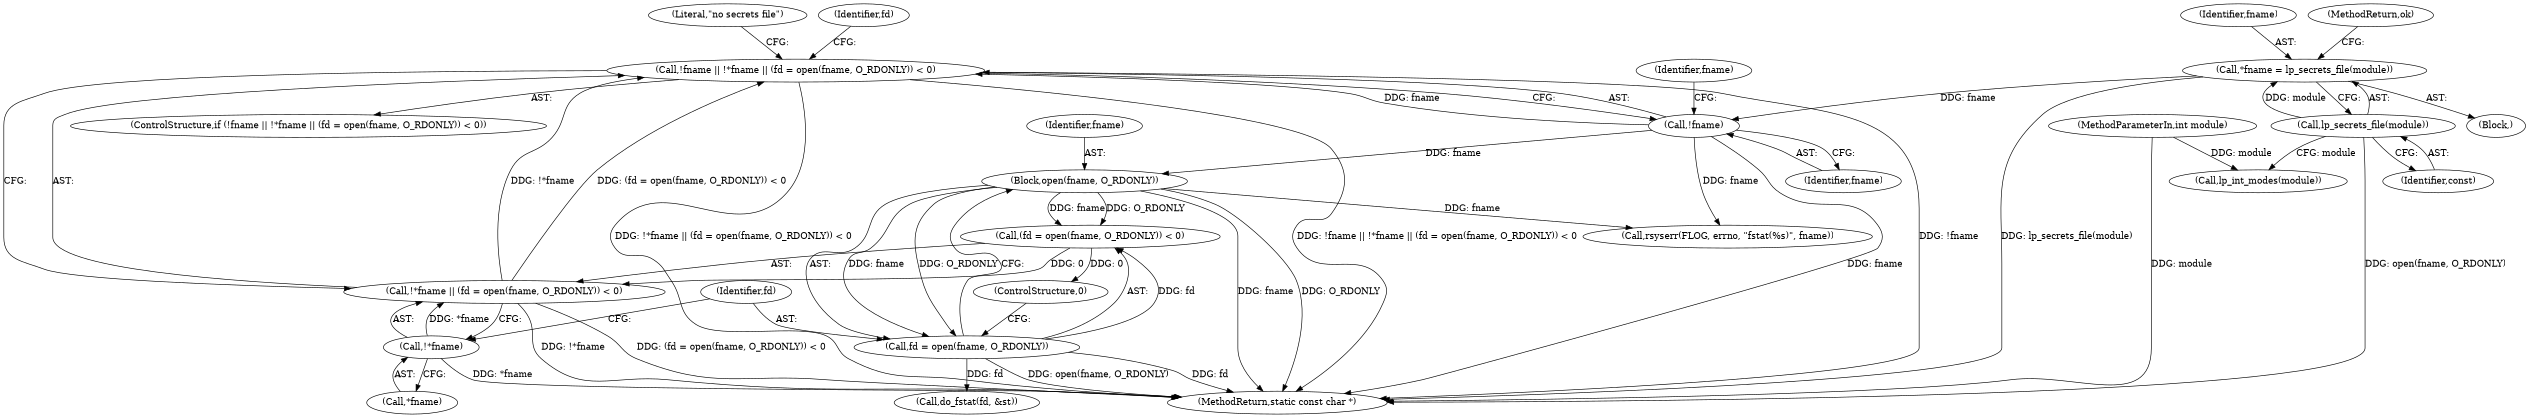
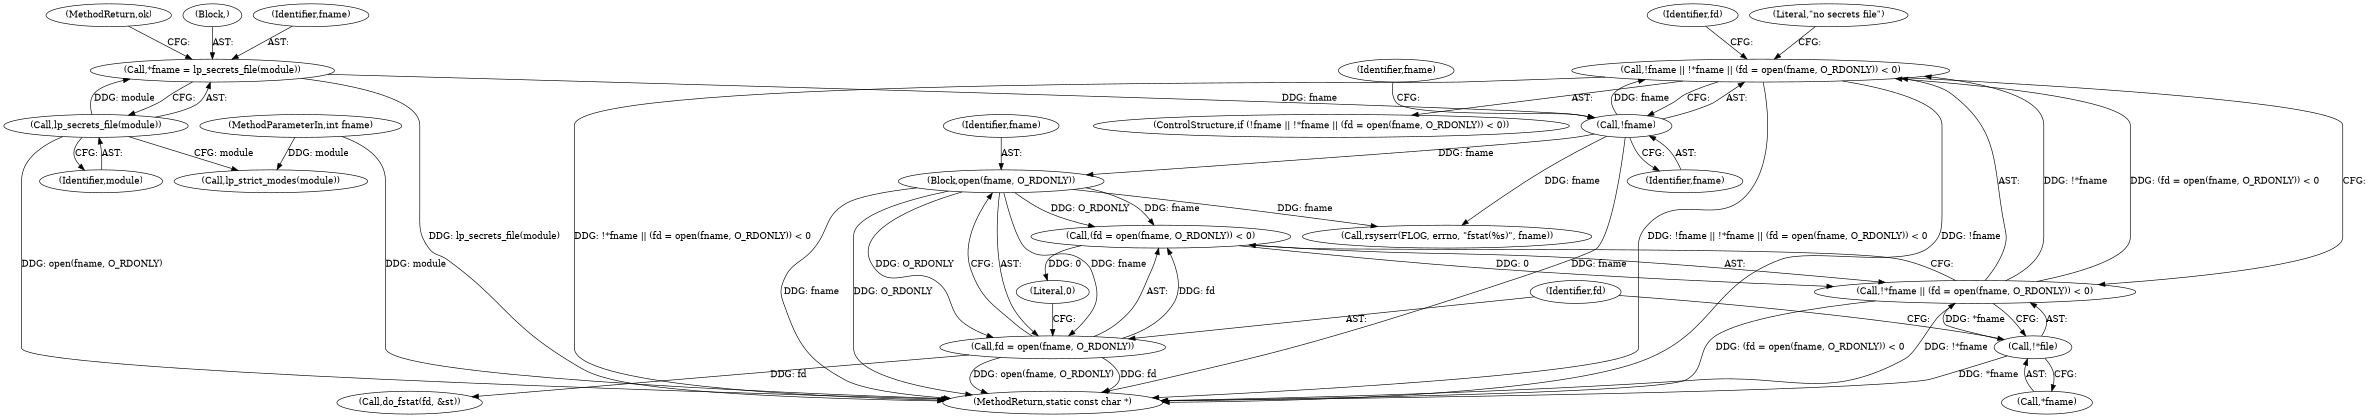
edge "(Call,*fname = lp_secrets_file(module))" -> "(Block,)": reversed
node "(MethodParameterIn,int module)": label "(MethodParameterIn,int module)" -> "(MethodParameterIn,int fname)"
node "(Call,lp_int_modes(module))": label "(Call,lp_int_modes(module))" -> "(Call,lp_strict_modes(module))"
node "(Identifier,const)": label "(Identifier,const)" -> "(Identifier,module)"
edge "(Call,!*fname || (fd = open(fname, O_RDONLY)) < 0)" -> "(Call,(fd = open(fname, O_RDONLY)) < 0)": added, label "CFG:"
node "(ControlStructure,0)": label "(ControlStructure,0)" -> "(Literal,0)"
node "(Call,!*fname)": label "(Call,!*fname)" -> "(Call,!*file)"
